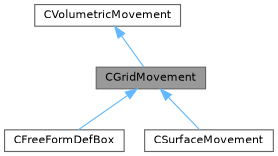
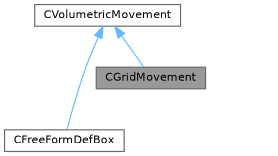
edge "CFreeFormDefBox" -> "CGridMovement": now "CFreeFormDefBox" -> "CVolumetricMovement"
node "CSurfaceMovement": removed
